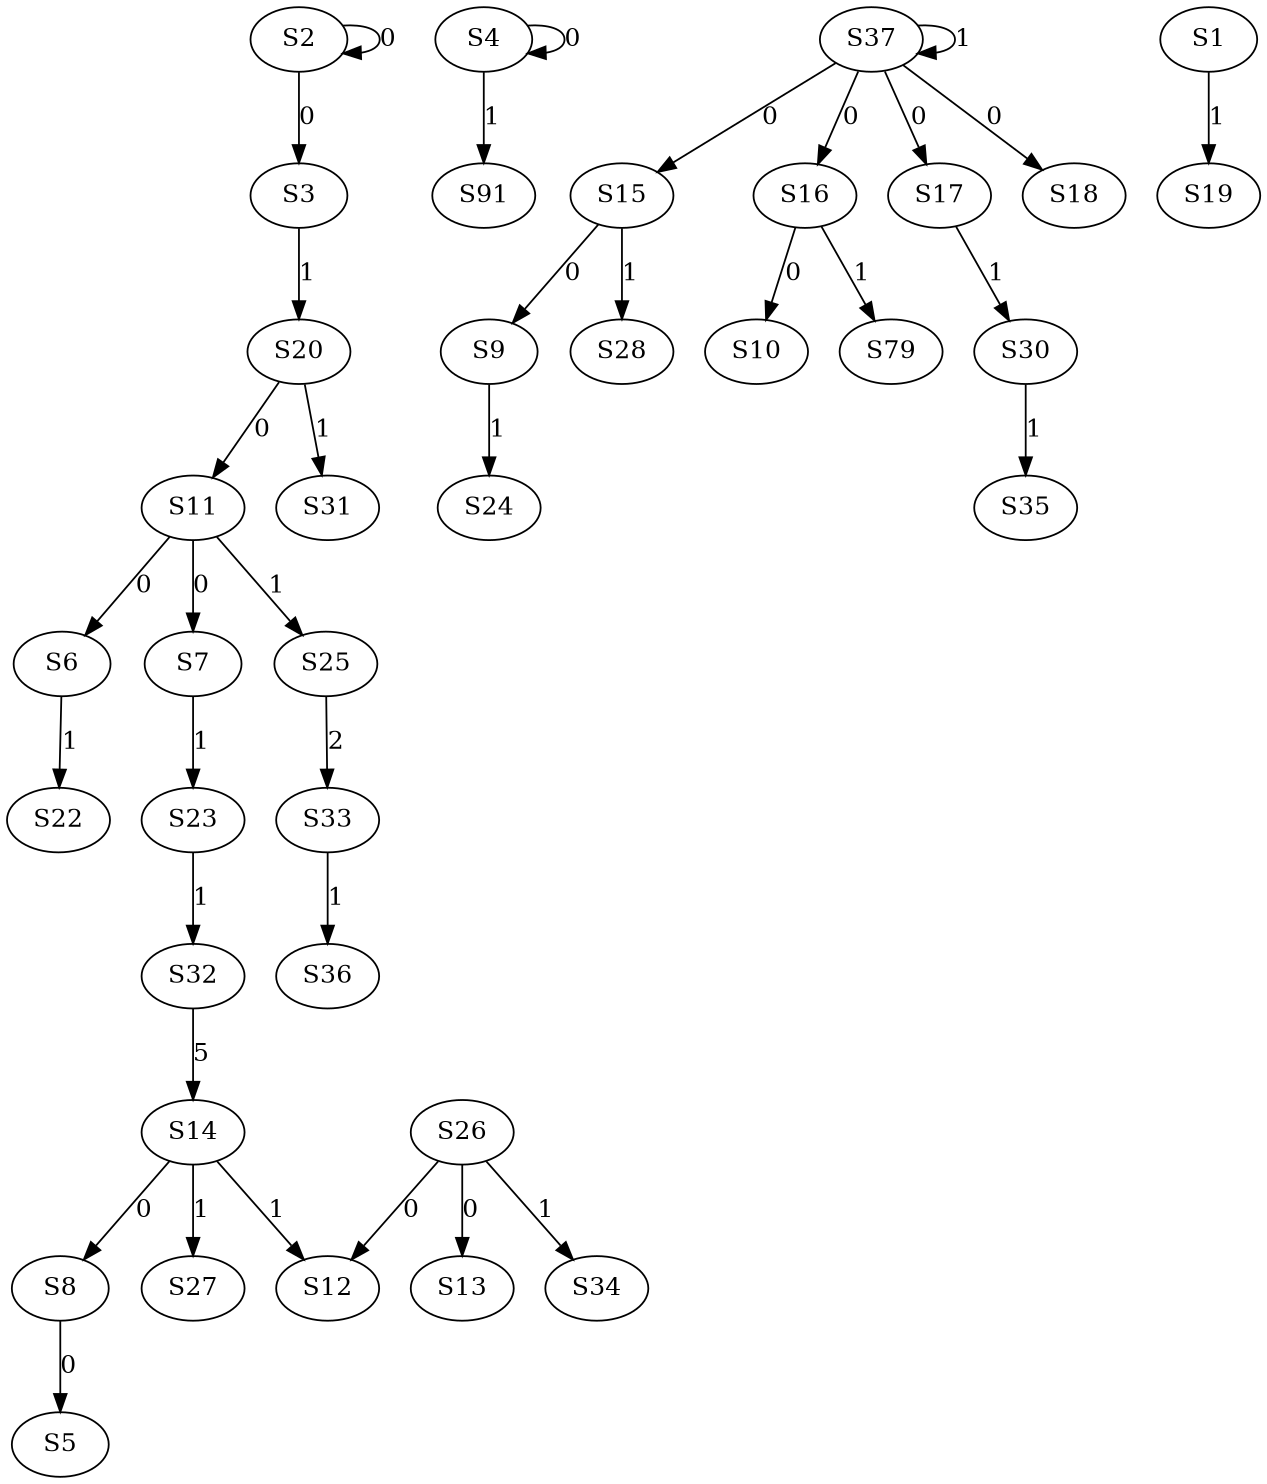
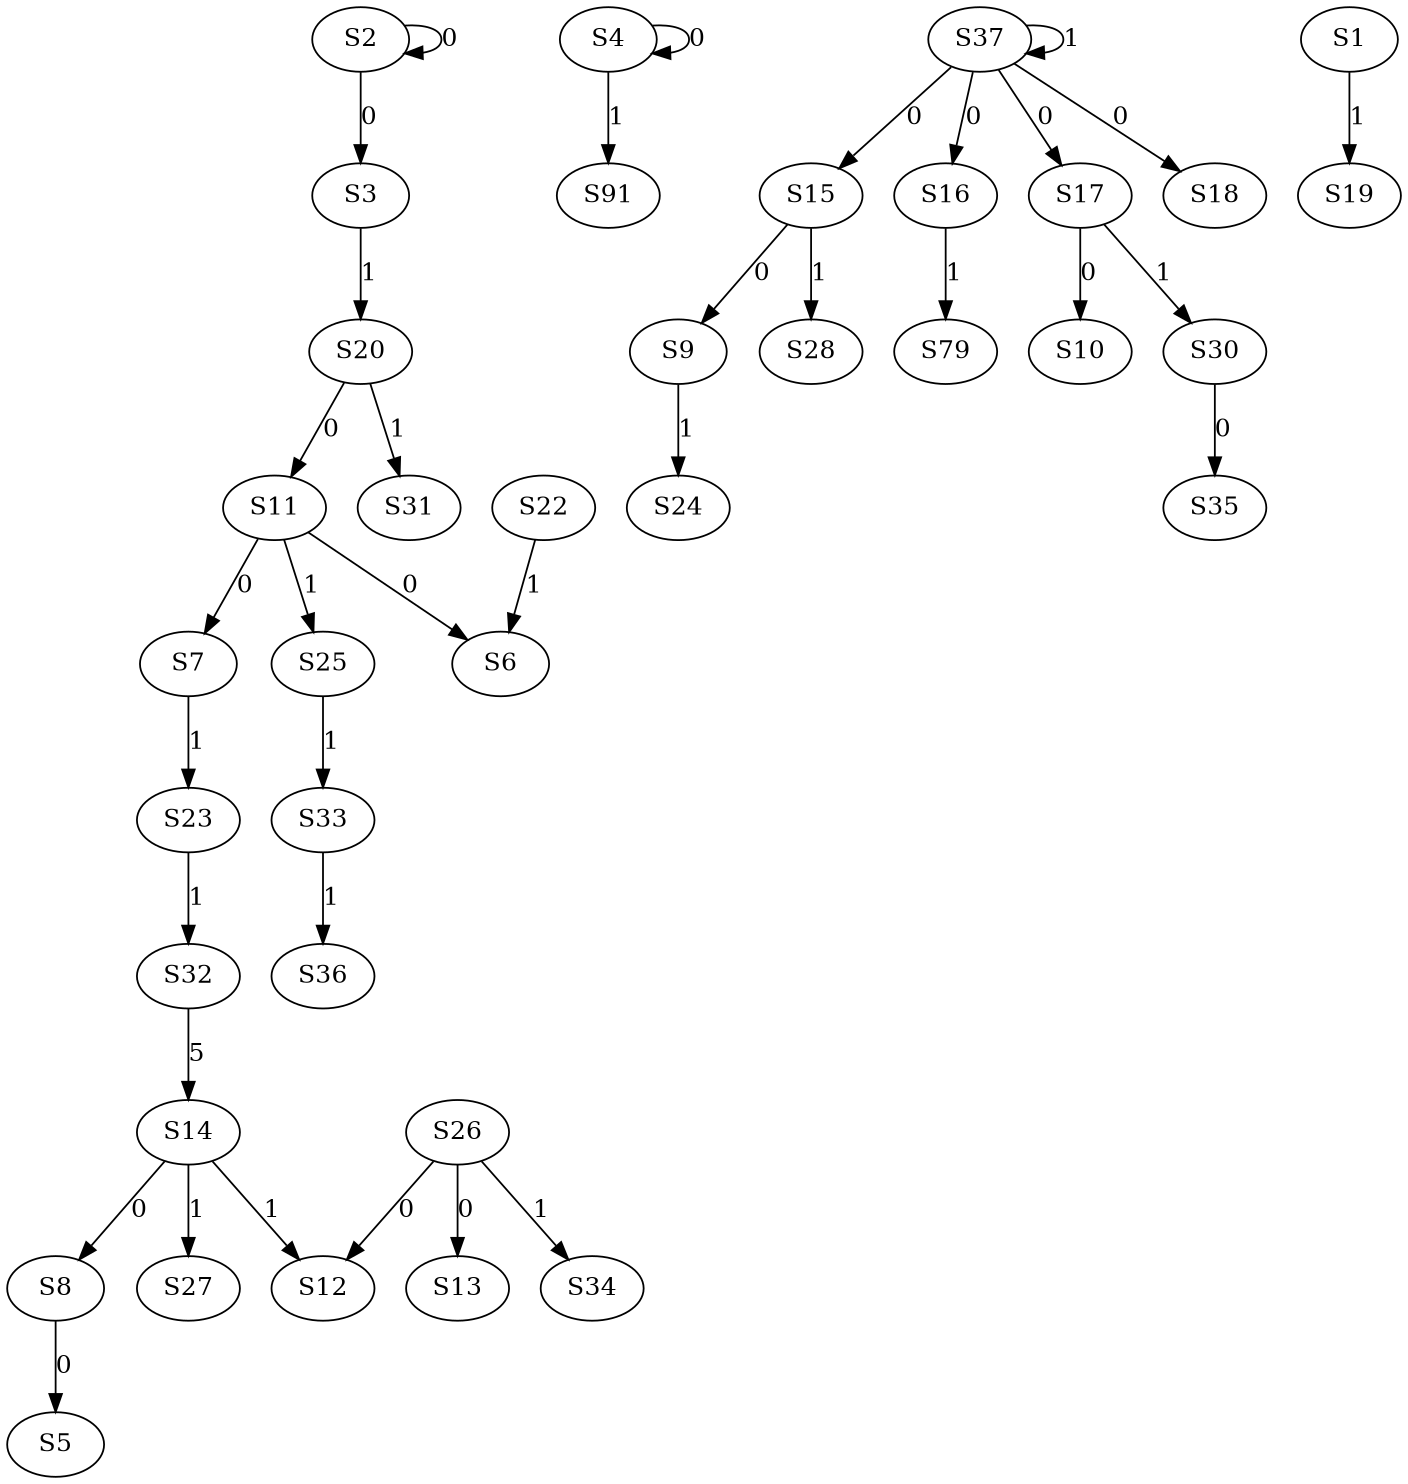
edge "S16" -> "S10": now "S17" -> "S10"
edge "S30" -> "S35": label "1" -> "0"
edge "S6" -> "S22": reversed
edge "S25" -> "S33": label "2" -> "1"
